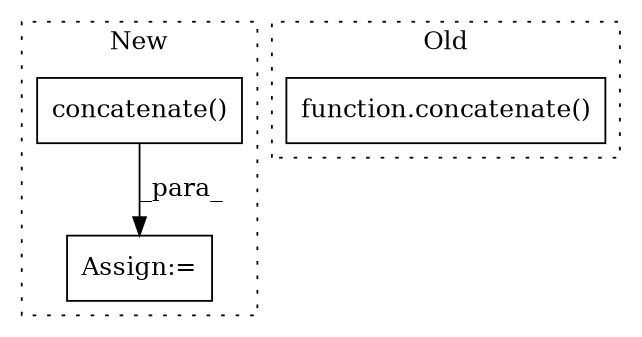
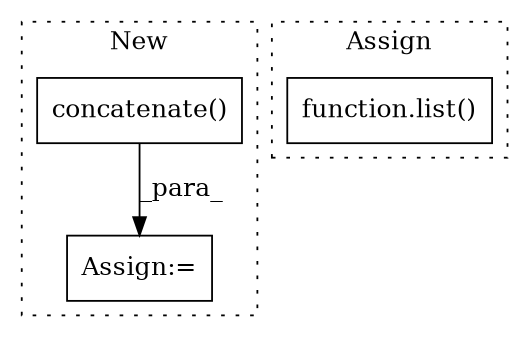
cluster "Old": label "Old" -> "Assign"
node "function.concatenate()": label "function.concatenate()" -> "function.list()"
